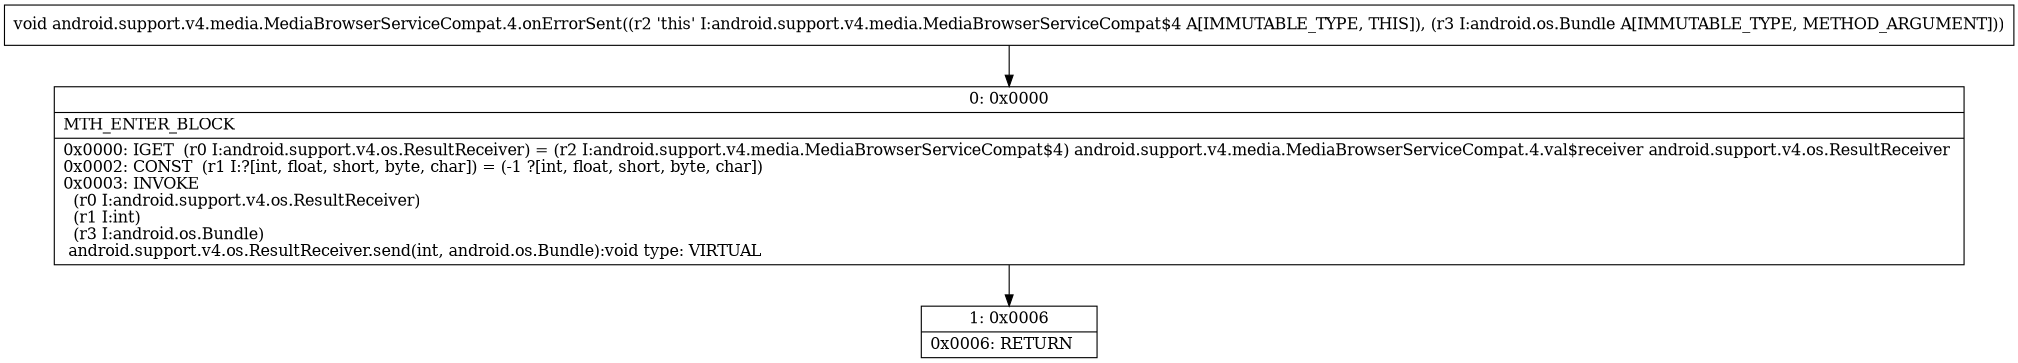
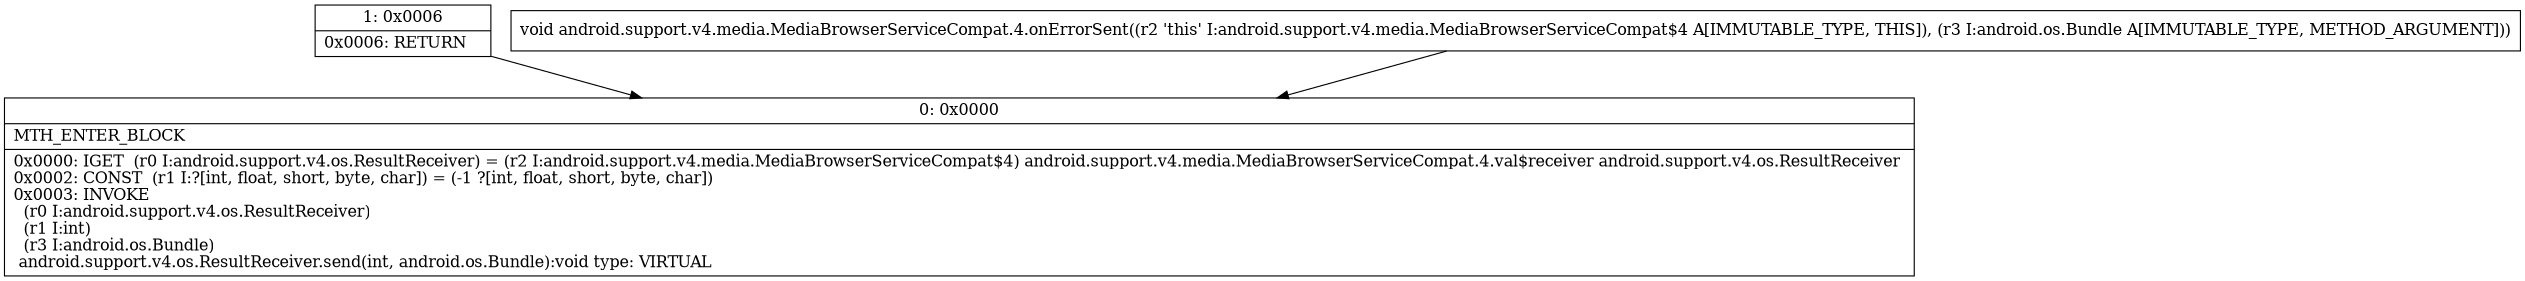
edge "0: 0x0000" -> "1: 0x0006": reversed
